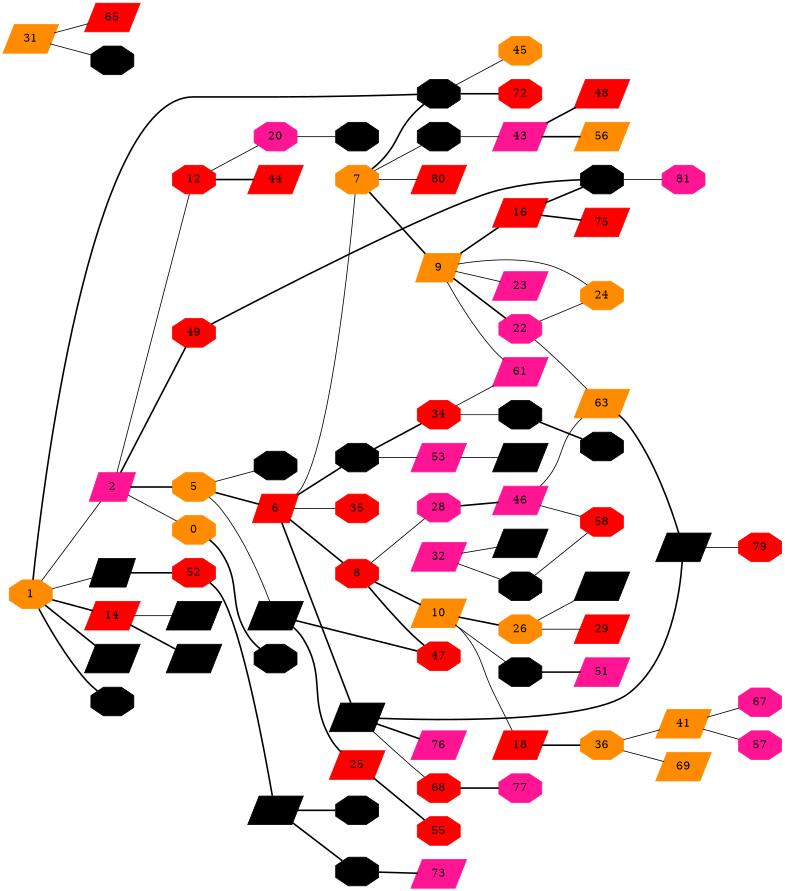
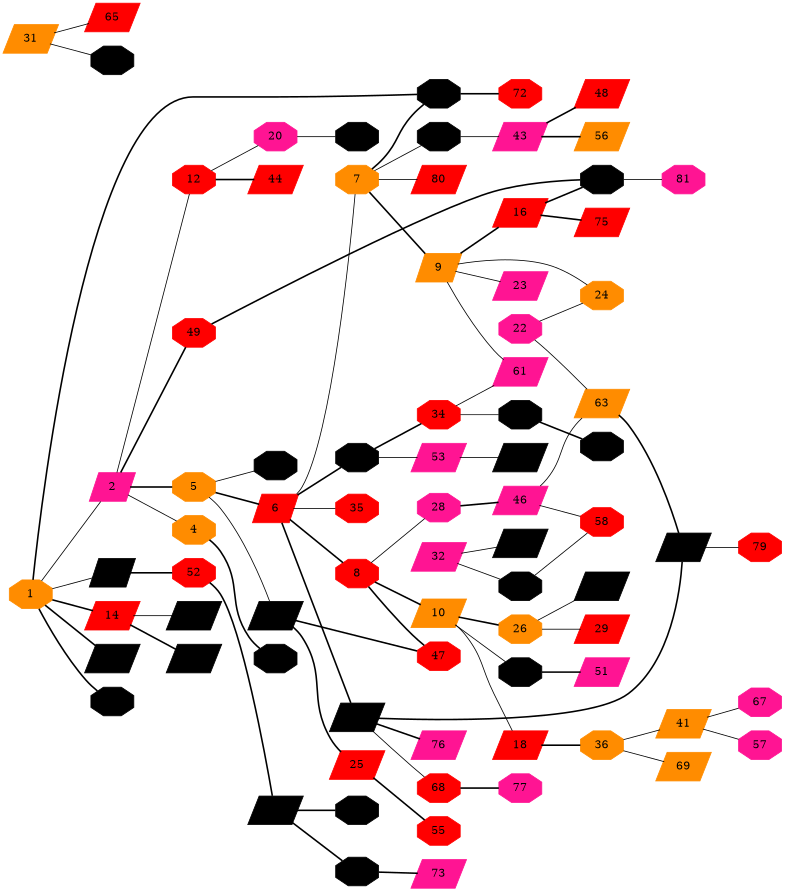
node "45": removed
edge "9" -- "22": removed
node "0": label "0" -> "4"
